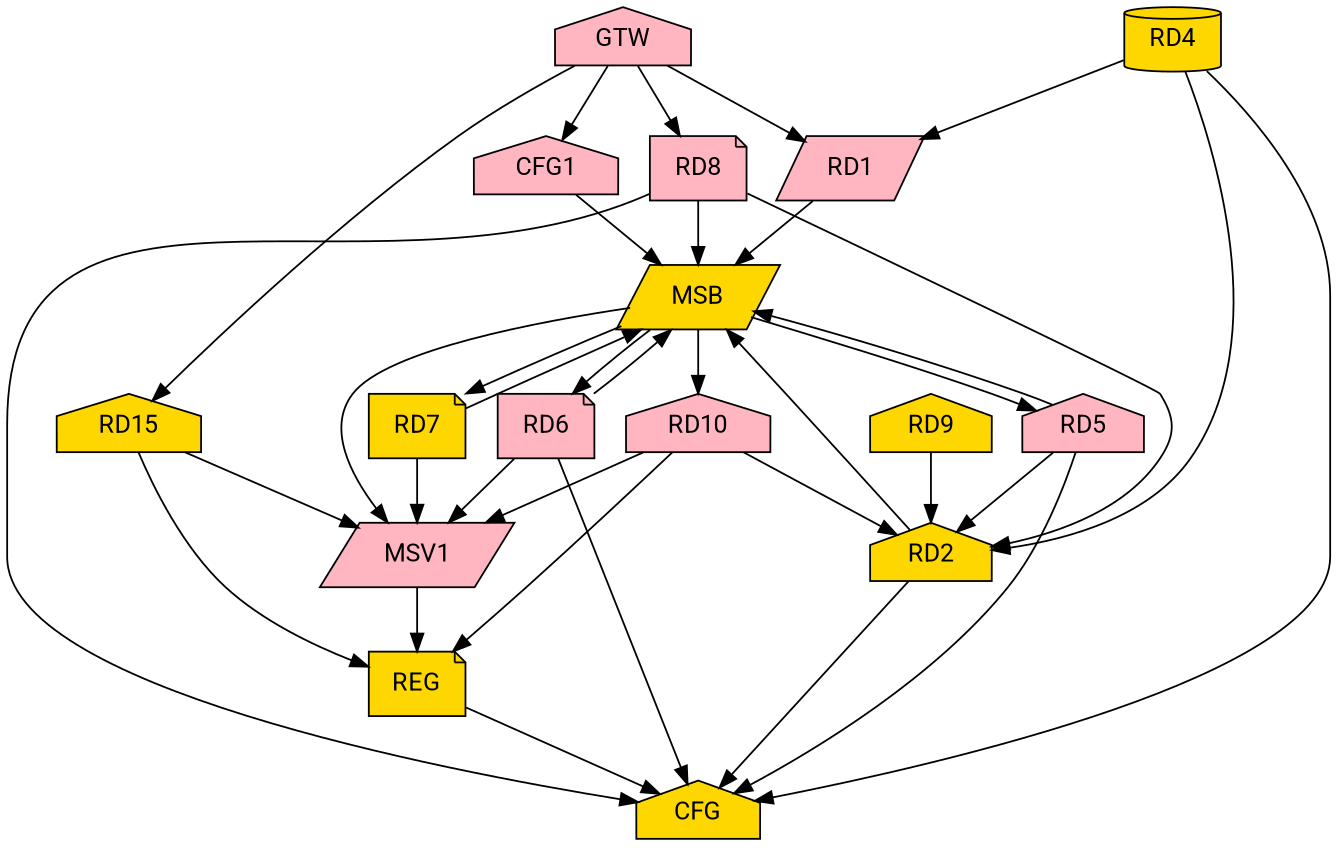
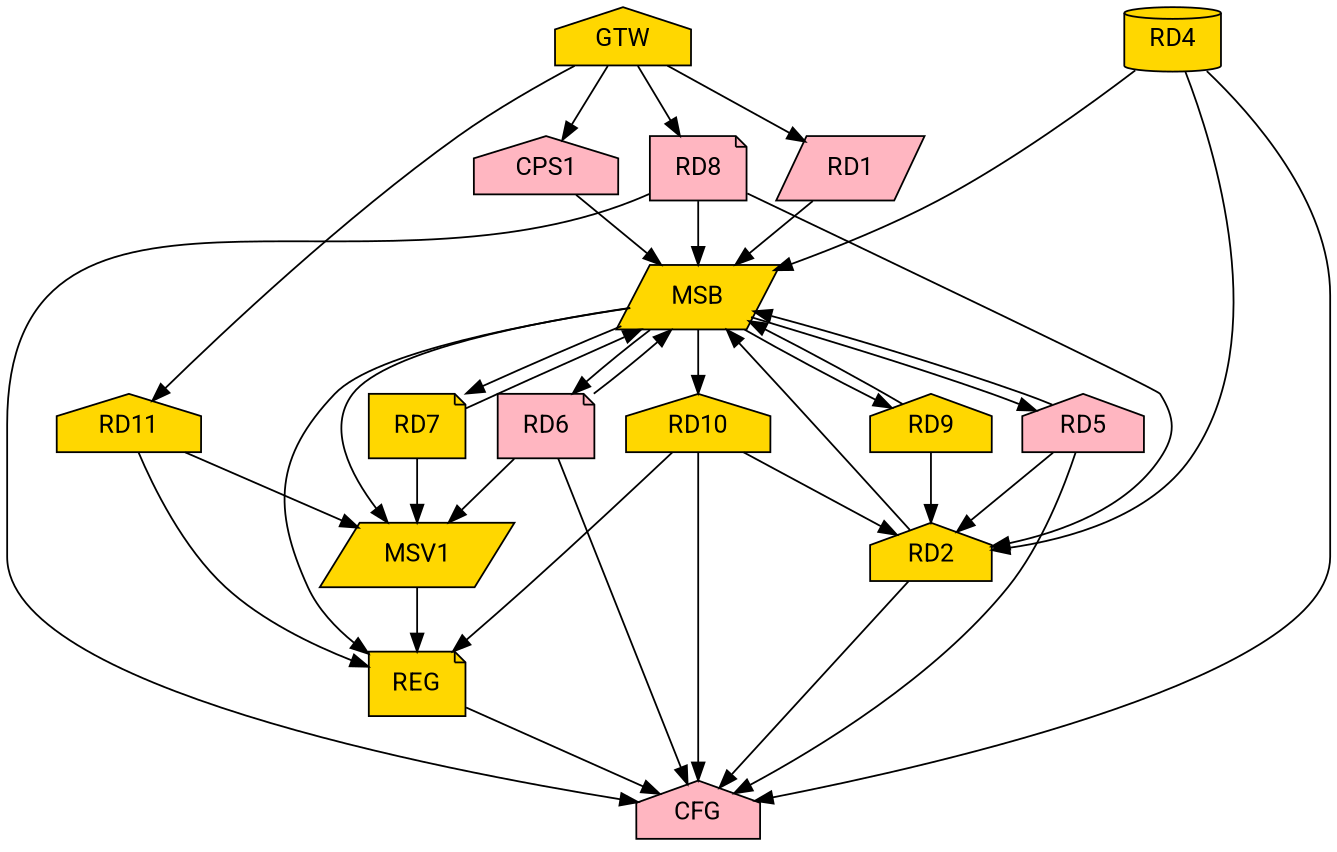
node "GTW": fillcolor lightpink -> gold
edge "RD4" -> "RD1": now "RD4" -> "MSB"
node "CFG1": label "CFG1" -> "CPS1"
edge "MSB" -> "RD9": added
edge "RD9" -> "MSB": added
edge "MSB" -> "REG": added
node "RD15": label "RD15" -> "RD11"
node "RD10": fillcolor lightpink -> gold
edge "RD10" -> "MSV1": now "RD10" -> "CFG"
node "MSV1": fillcolor lightpink -> gold
node "CFG": fillcolor gold -> lightpink
